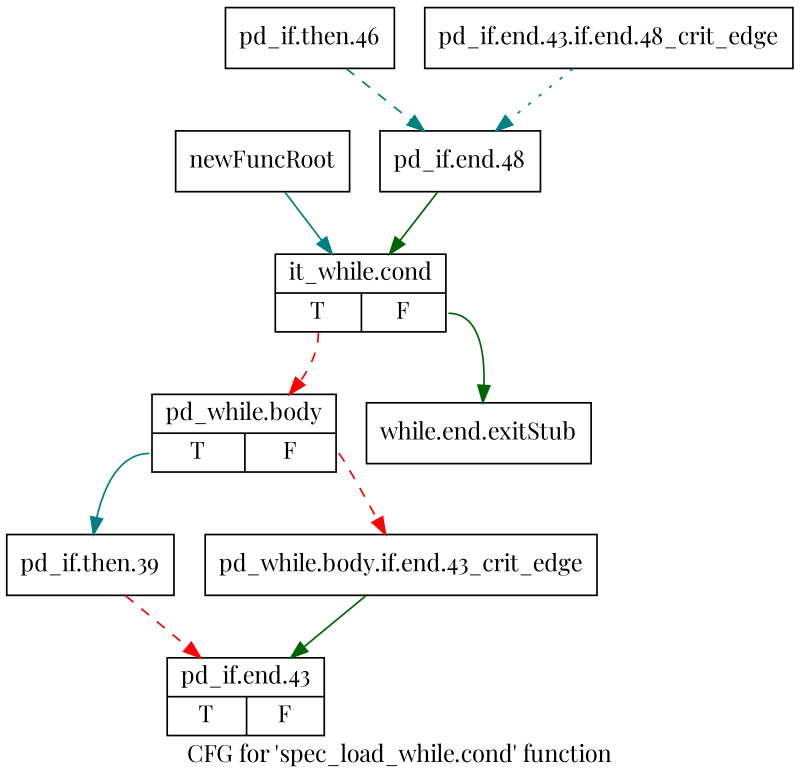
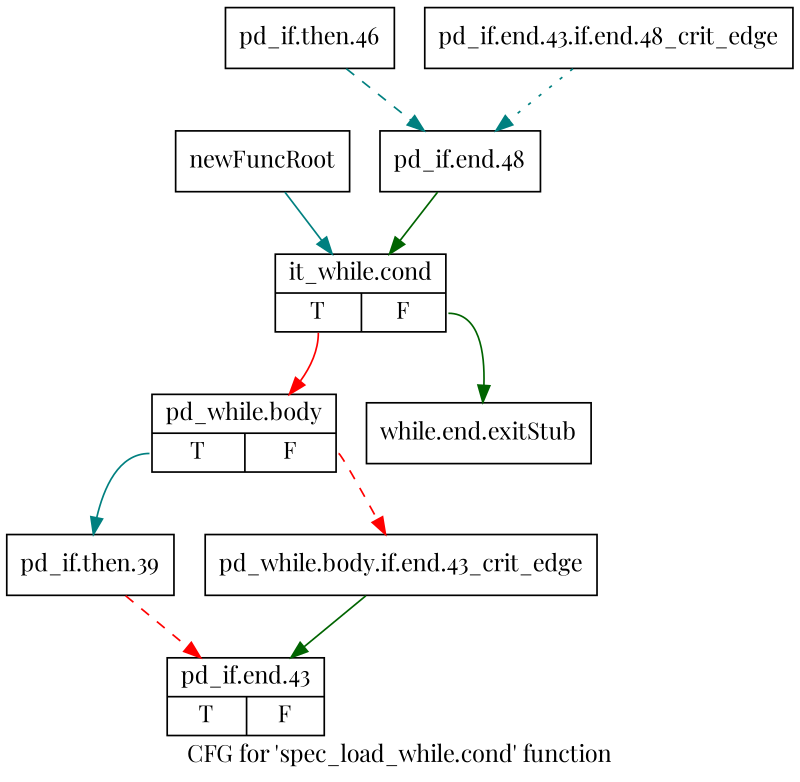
edge "it_while.cond" -> "pd_while.body": style dashed -> solid
